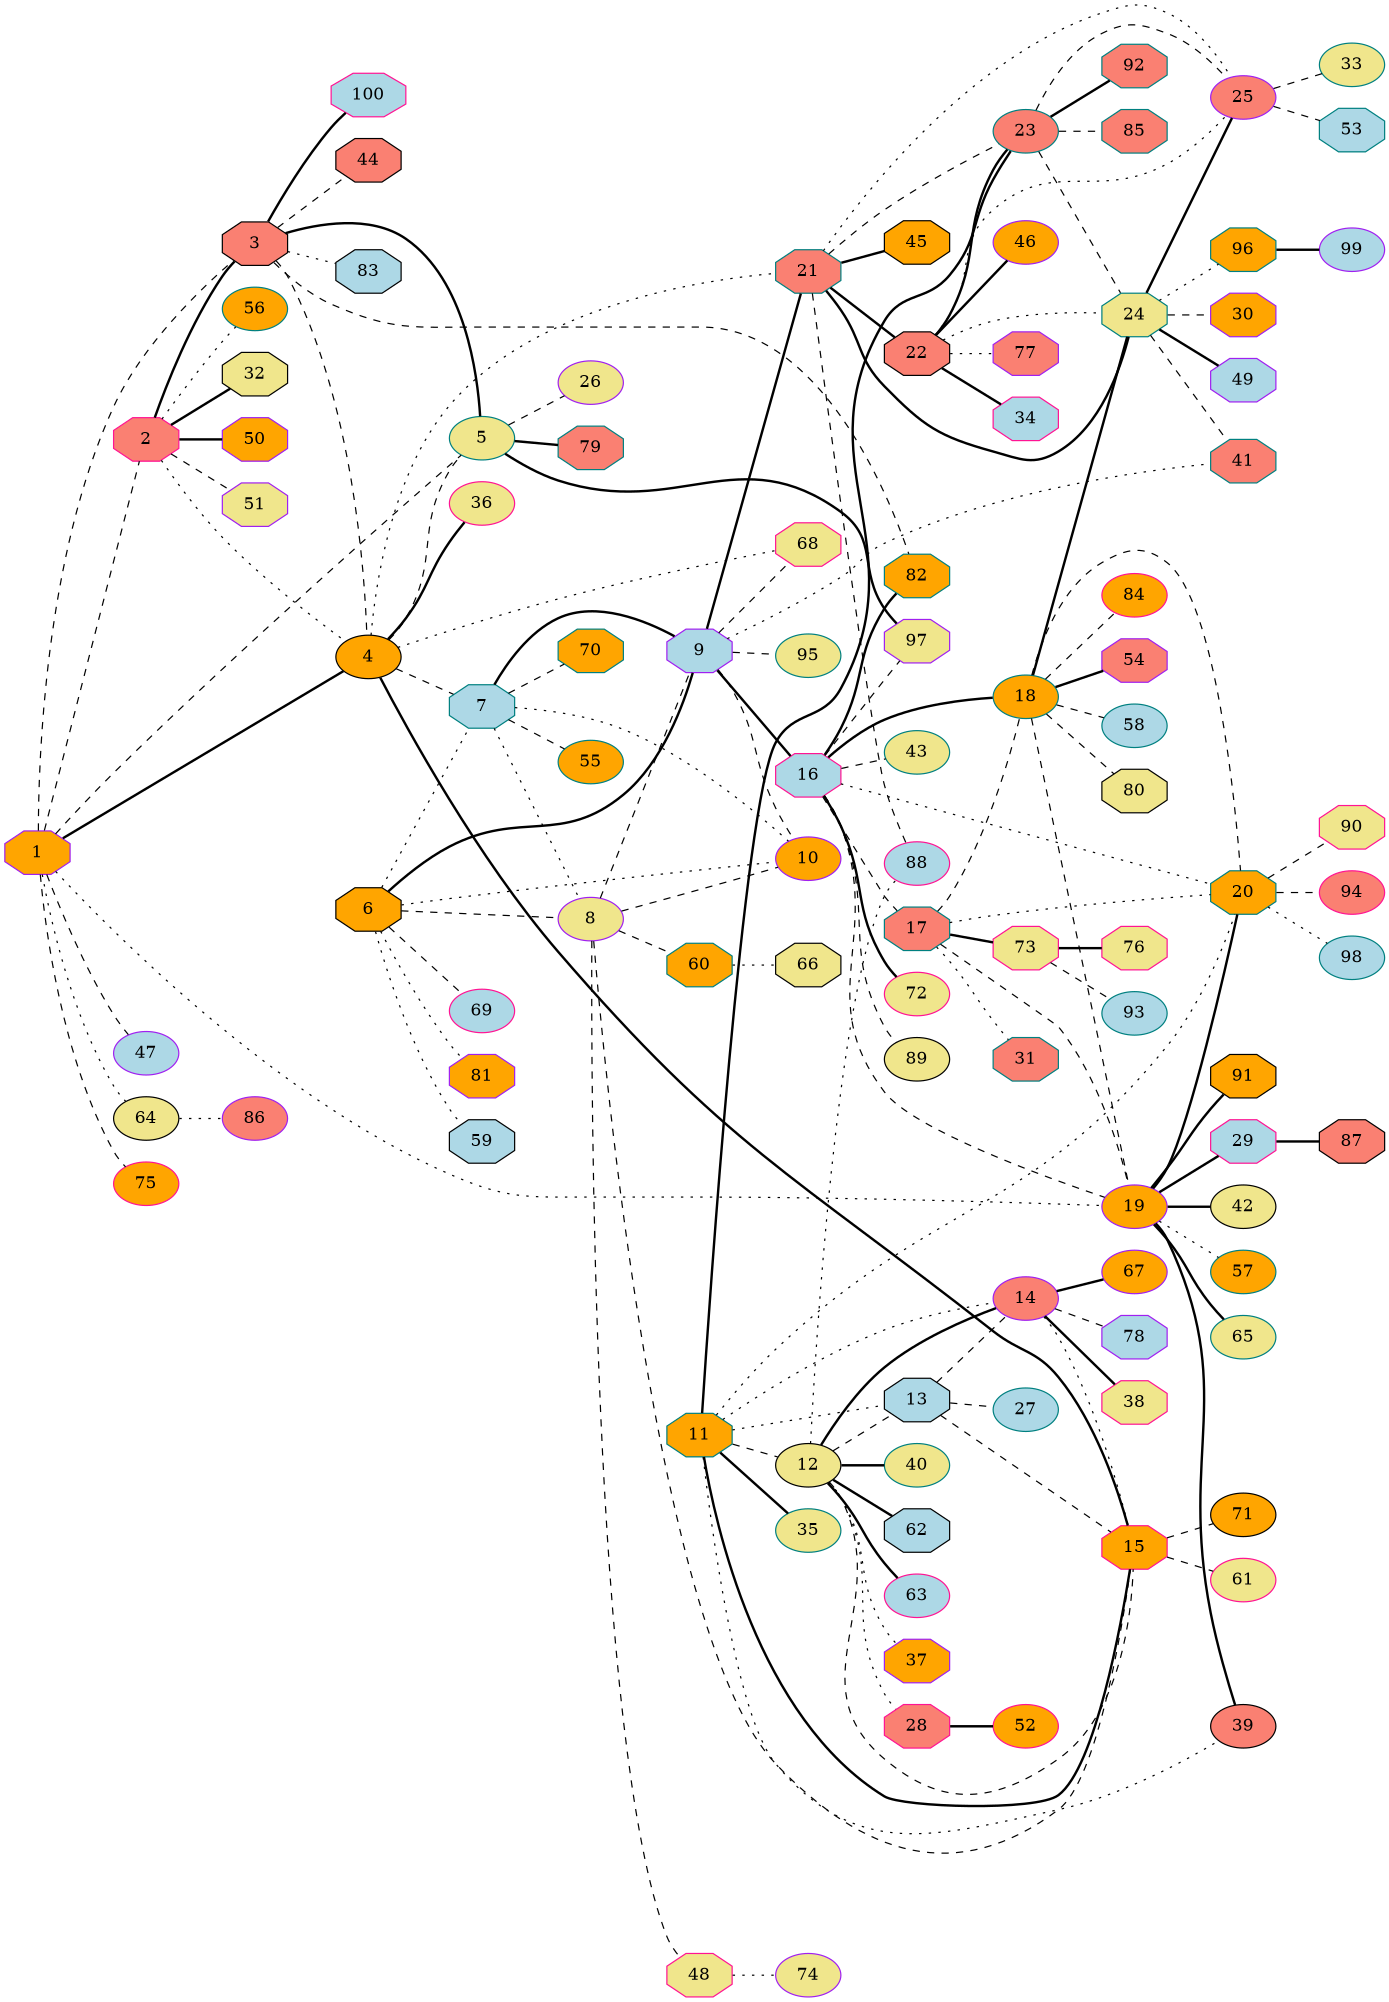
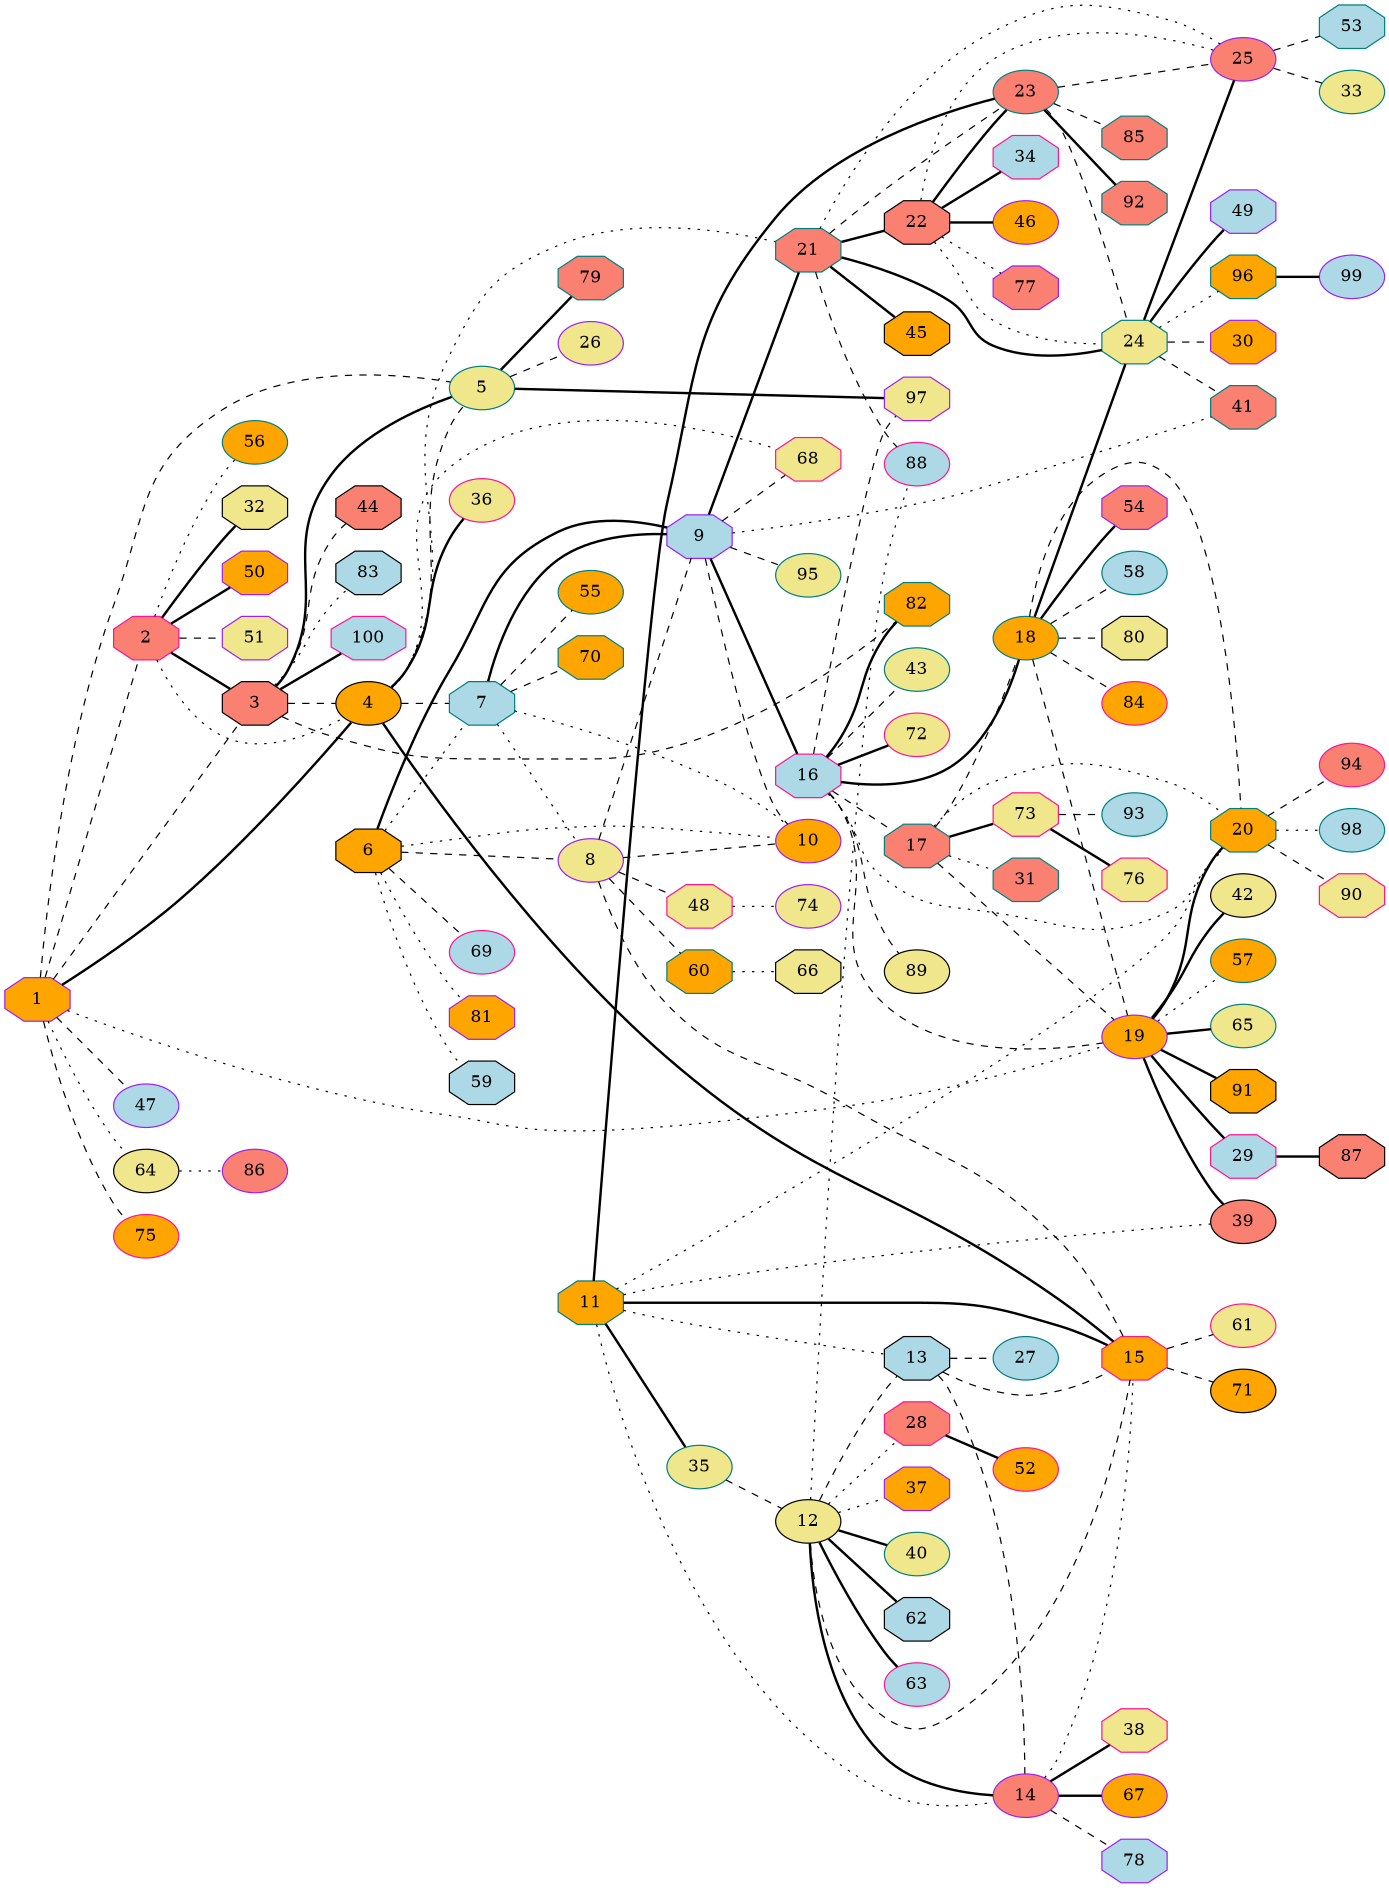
edge "11" -- "12": now "35" -- "12"
